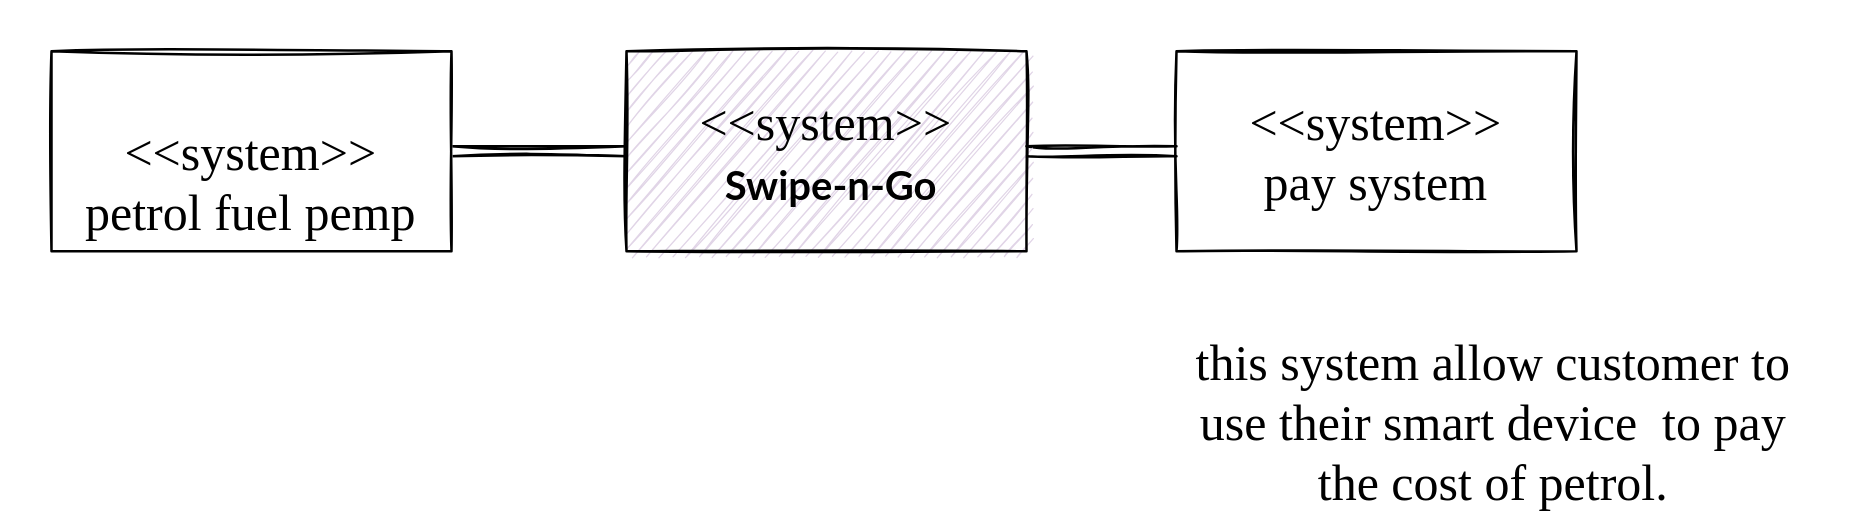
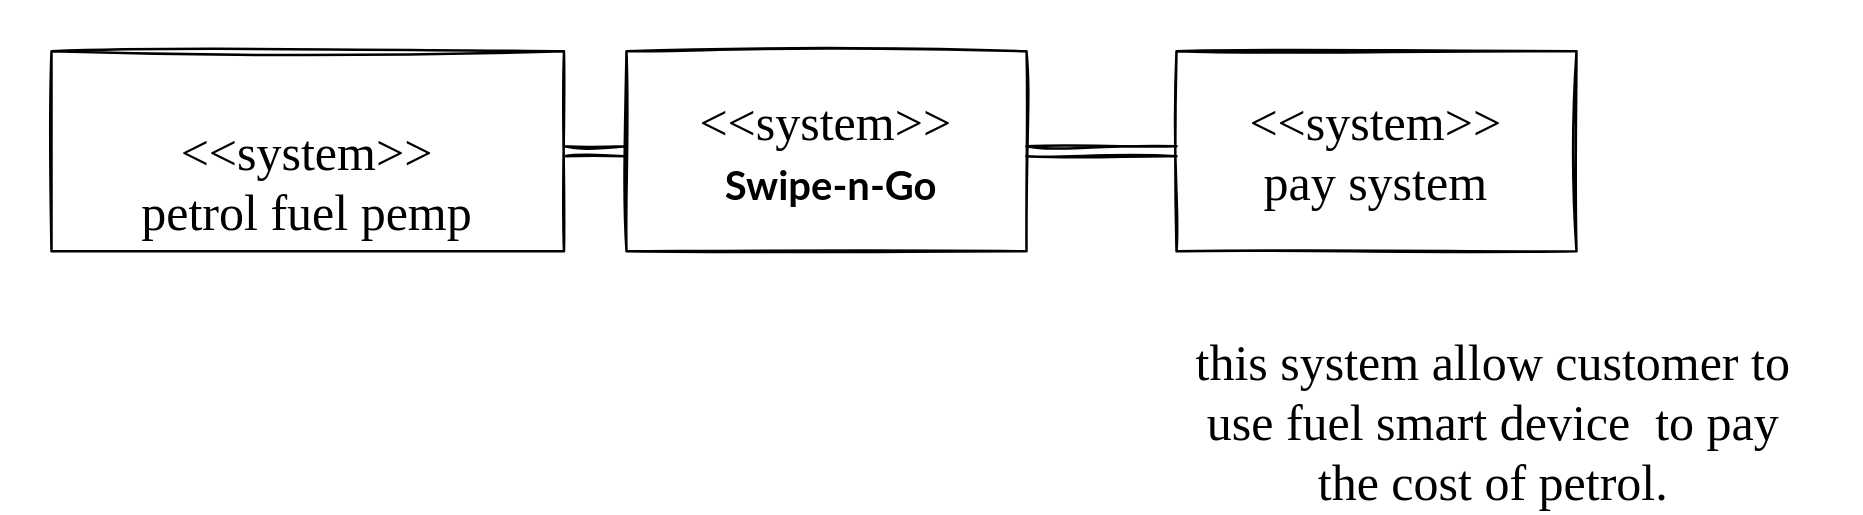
node "<<system>> petrol fuel pemp": size 400x200 -> 513x200
node "<<system>> Swipe-n-Go": fillcolor #e1d5e7 -> #ffffff
node "this system allow customer to use their smart device to pay the cost of petrol.": label "this system allow customer to use their smart device to pay the cost of petrol." -> "this system allow customer to use fuel smart device to pay the cost of petrol."
